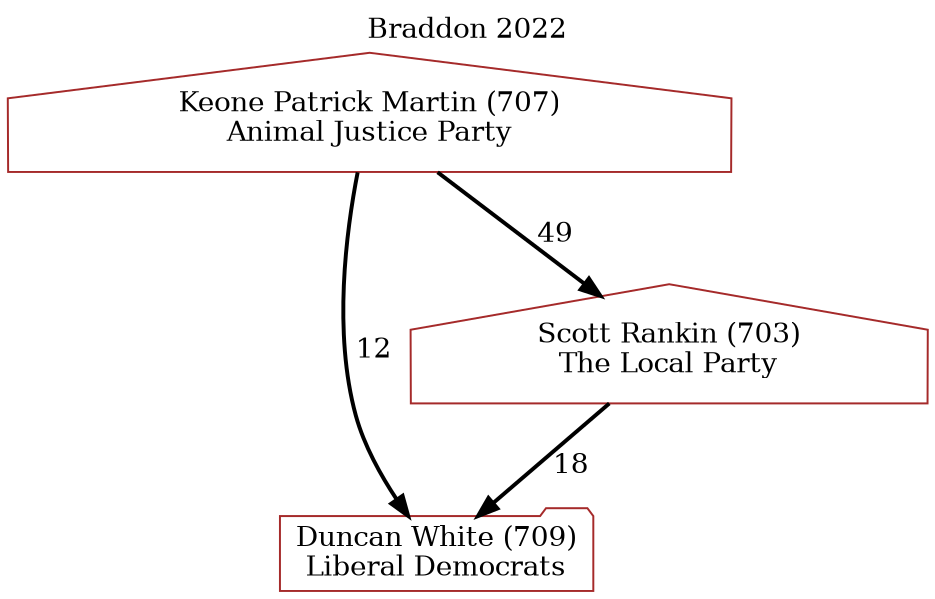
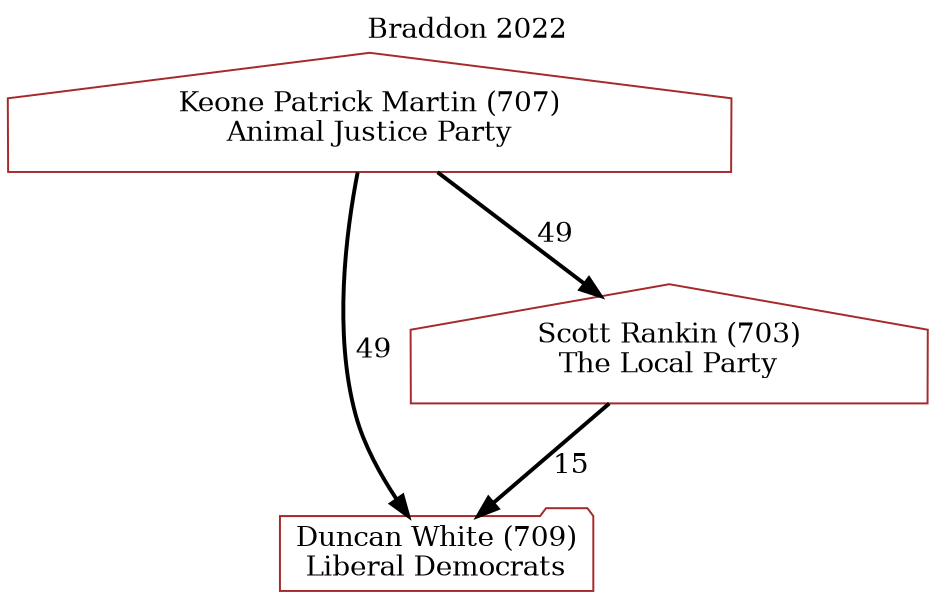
edge "Keone Patrick Martin (707) Animal Justice Party" -> "Duncan White (709) Liberal Democrats": label "12" -> "49"
edge "Scott Rankin (703) The Local Party" -> "Duncan White (709) Liberal Democrats": label "18" -> "15"
